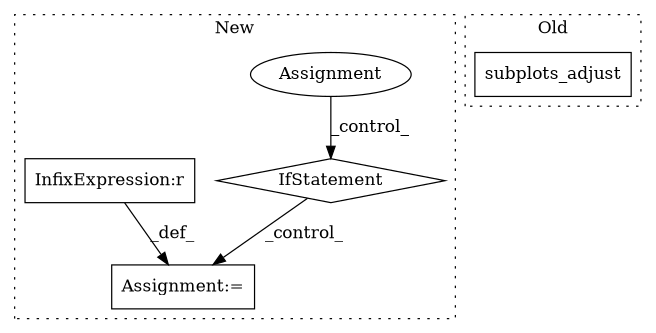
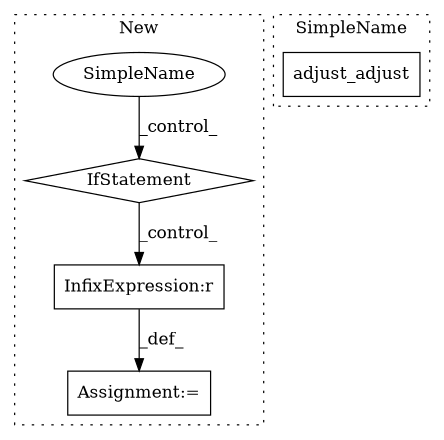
cluster "Old": label "Old" -> "SimpleName"
node "Assignment": label "Assignment" -> "SimpleName"
node "subplots_adjust": label "subplots_adjust" -> "adjust_adjust"
edge "IfStatement" -> "Assignment:=": now "IfStatement" -> "InfixExpression:r"
